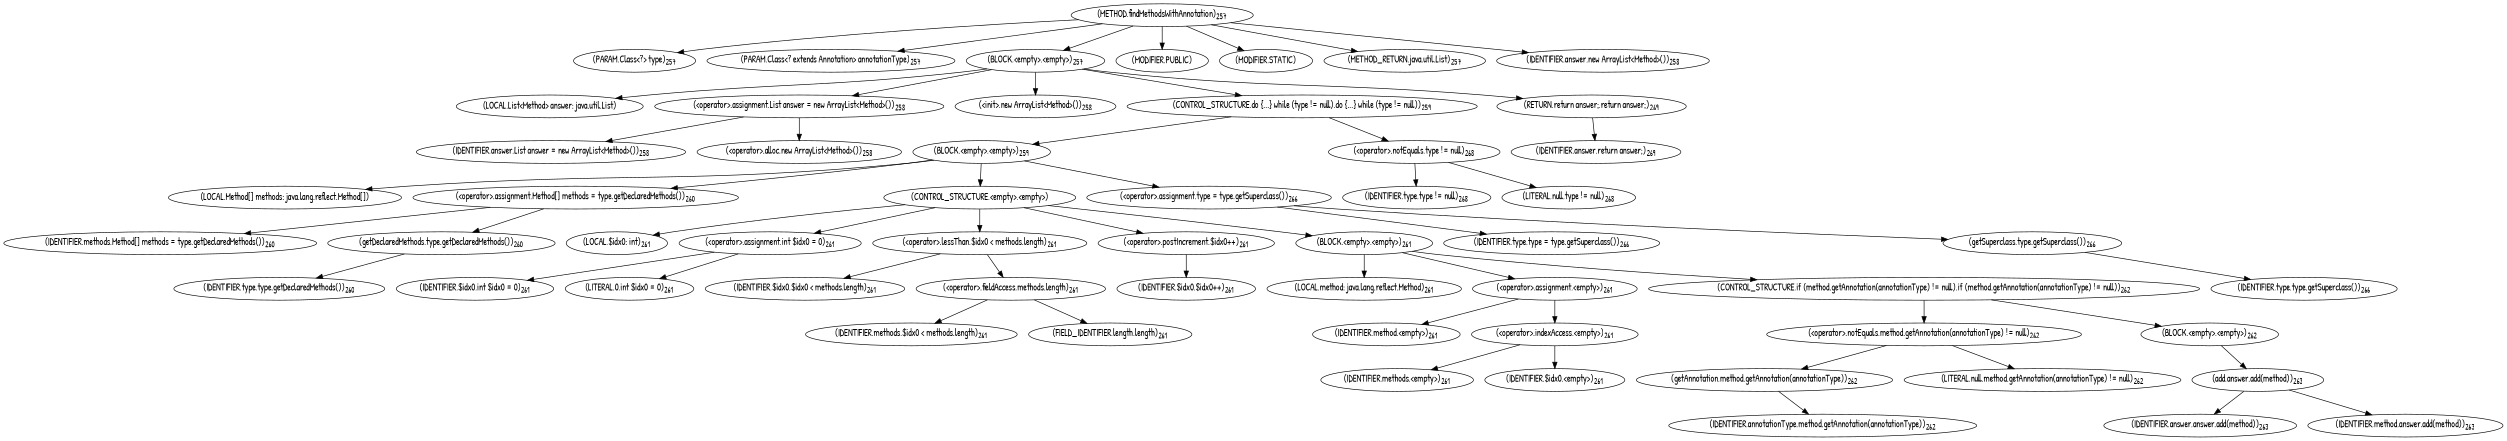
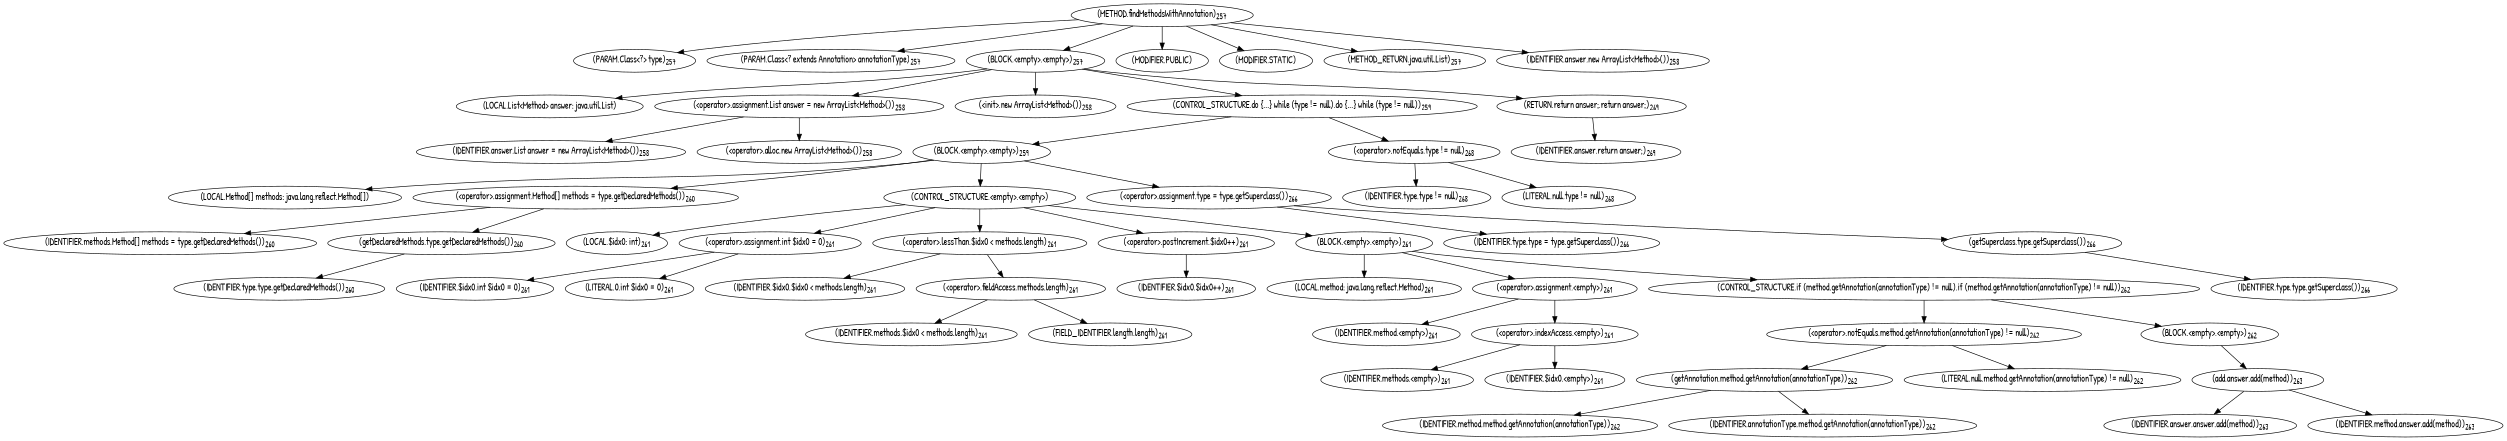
node "(IDENTIFIER,method,method.getAnnotation(annotationType))": added
